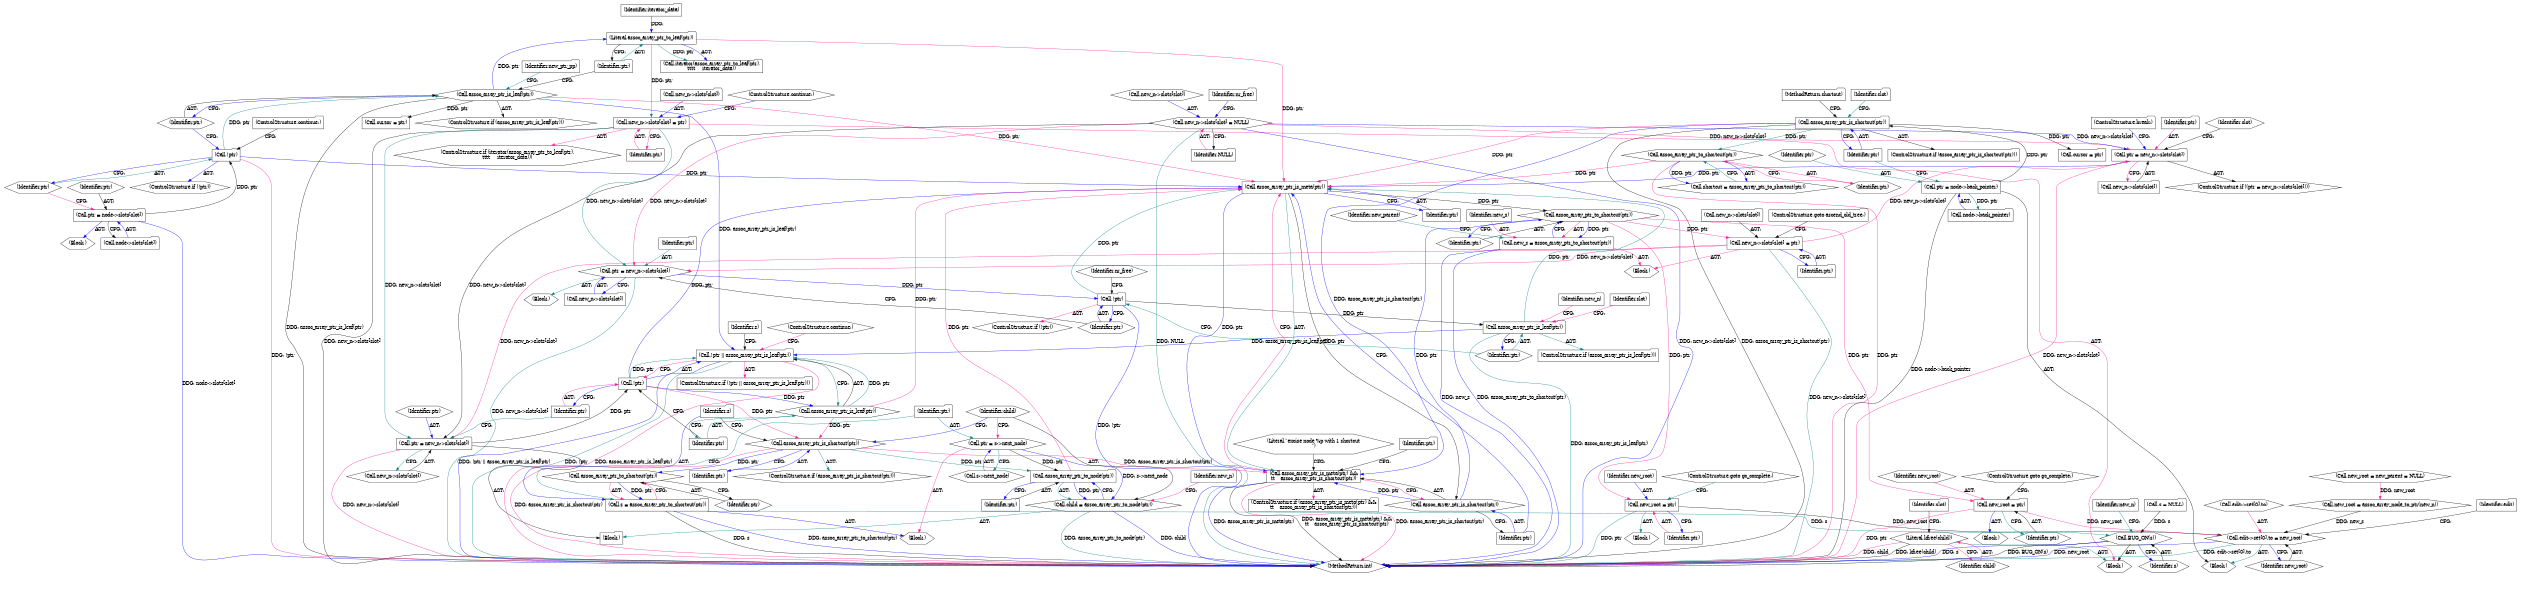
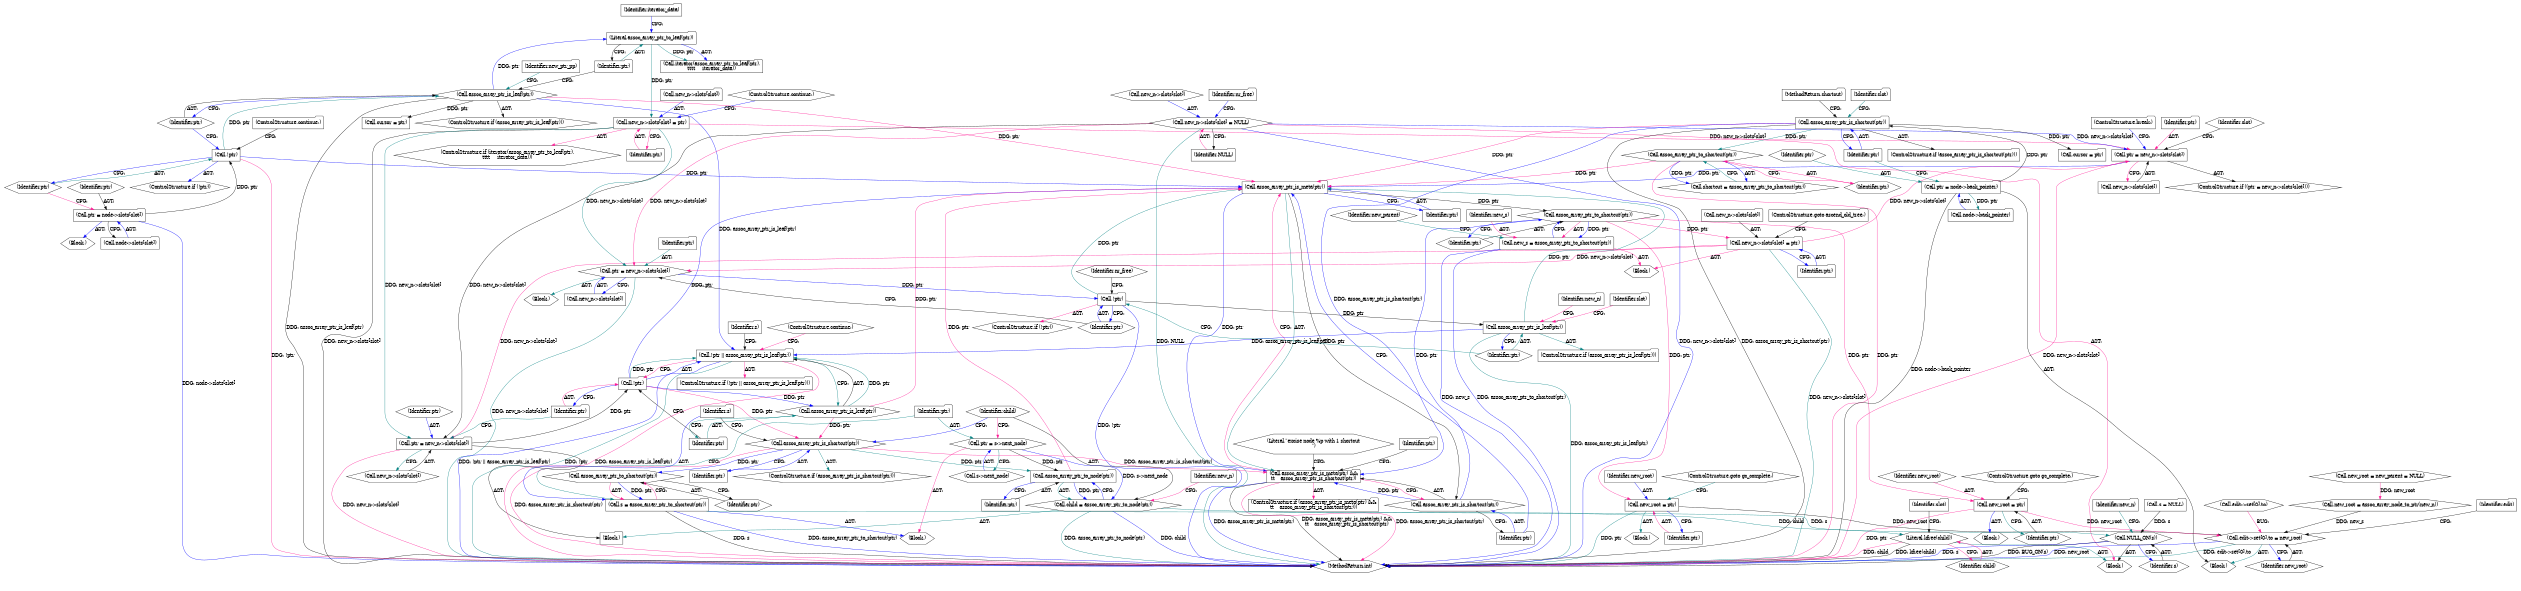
edge "(Identifier,iterator_data)" -> "(Literal,assoc_array_ptr_to_leaf(ptr))": label "DDG: " -> "CFG: "
edge "(Literal,assoc_array_ptr_to_leaf(ptr))" -> "(Call,assoc_array_ptr_is_meta(ptr))": removed, label "DDG: ptr"
edge "(Call,child = assoc_array_ptr_to_node(ptr))" -> "(Literal,kfree(child))": added, label "DDG: child"
edge "(Call,edit->set[0].to)" -> "(Call,edit->set[0].to = new_root)": label "AST: " -> "BUG: "
node "(Call,BUG_ON(s))": label "(Call,BUG_ON(s))" -> "(Call,NULL_ON(s))"
